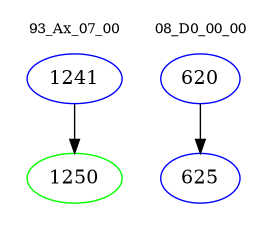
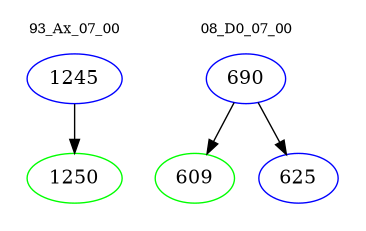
cluster "08_D0_00_00": label "08_D0_00_00" -> "08_D0_07_00"
node "1241": label "1241" -> "1245"
node "620": label "620" -> "690"
node "609": added
